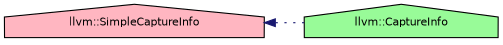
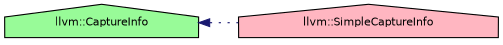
edge "llvm::CaptureInfo" -> "llvm::SimpleCaptureInfo": reversed
